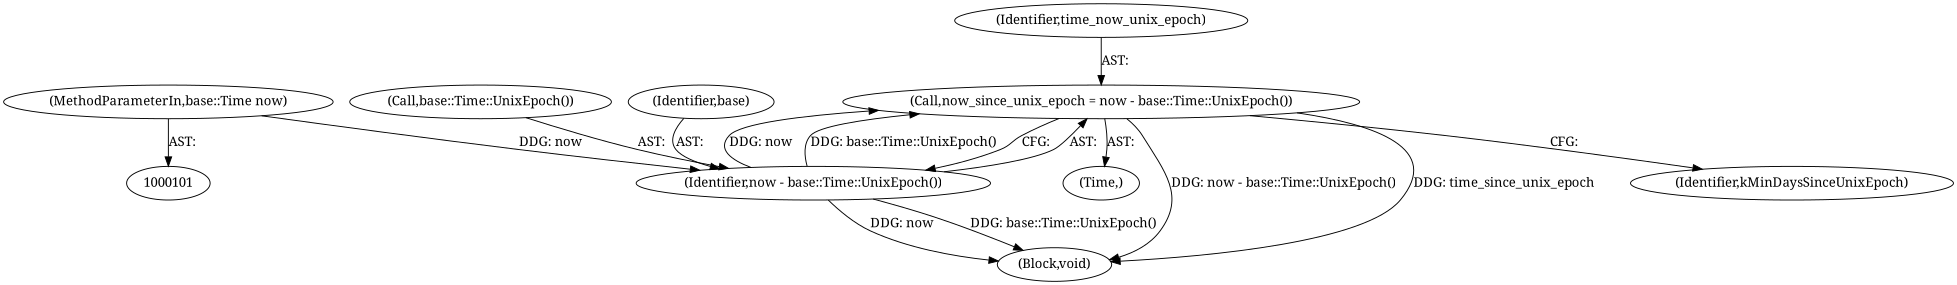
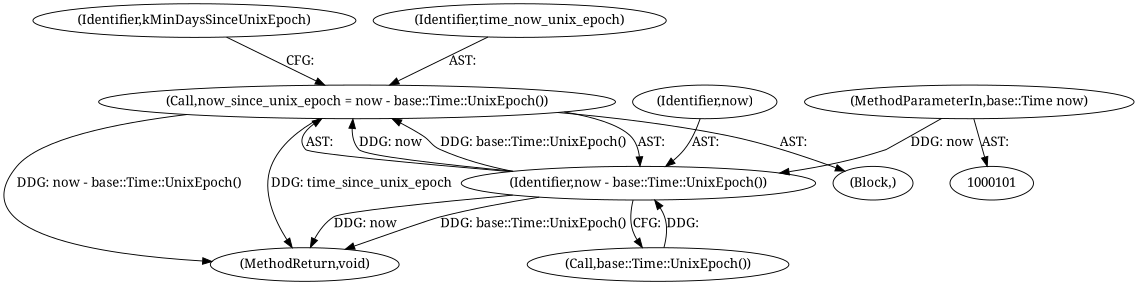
node "(Identifier,base)": label "(Identifier,base)" -> "(Identifier,now)"
edge "(Call,now_since_unix_epoch = now - base::Time::UnixEpoch())" -> "(Identifier,kMinDaysSinceUnixEpoch)": reversed
edge "(Call,base::Time::UnixEpoch())" -> "(Identifier,now - base::Time::UnixEpoch())": label "AST: " -> "DDG: "
edge "(Call,now_since_unix_epoch = now - base::Time::UnixEpoch())" -> "(Identifier,now - base::Time::UnixEpoch())": label "CFG: " -> "AST: "
node "(Time,)": label "(Time,)" -> "(Block,)"
edge "(Identifier,now - base::Time::UnixEpoch())" -> "(Call,base::Time::UnixEpoch())": added, label "CFG:"
node "(Block,void)": label "(Block,void)" -> "(MethodReturn,void)"
